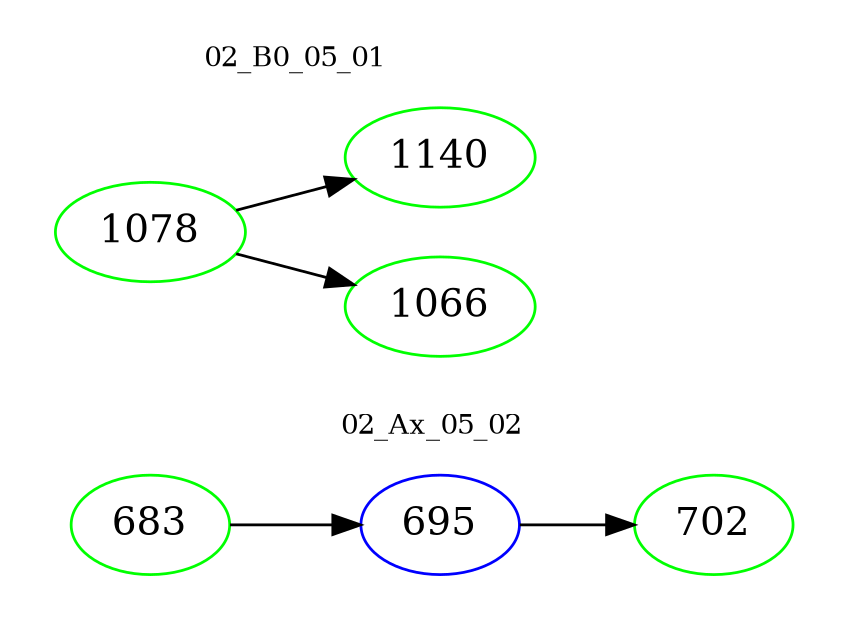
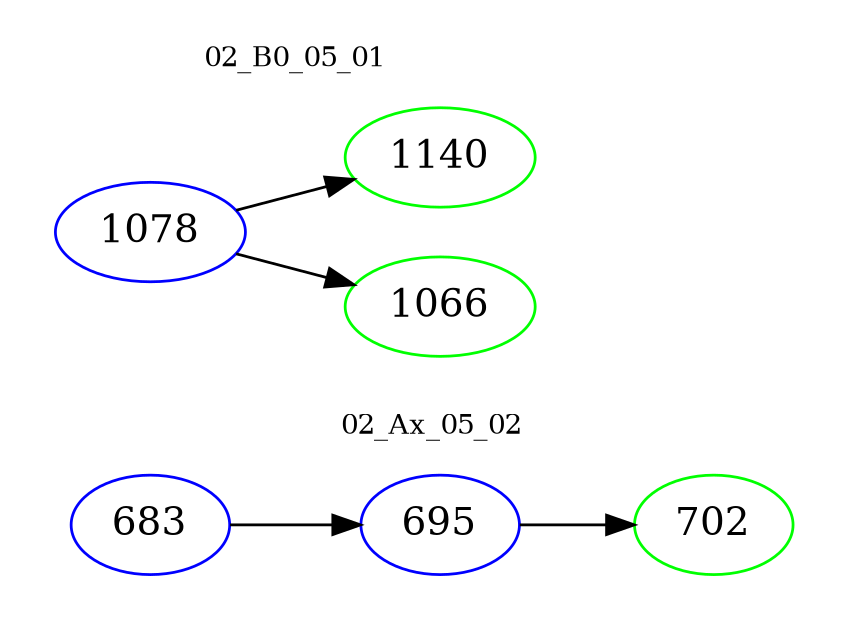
node "1078": color green -> blue
node "683": color green -> blue
